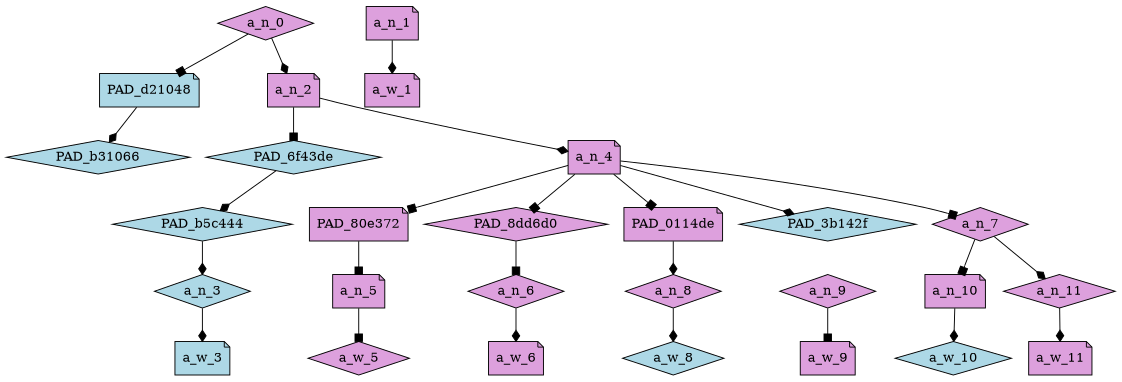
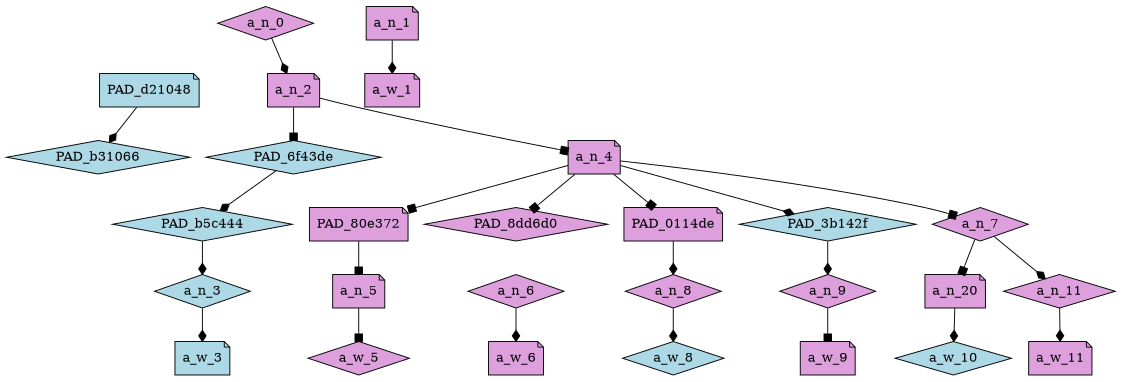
edge "a_n_0" -> "PAD_d21048": removed
edge "a_n_2" -> "a_n_4": arrowhead diamond -> box
edge "PAD_3b142f" -> "a_n_9": added
edge "PAD_8dd6d0" -> "a_n_6": removed
node "a_n_10": label "a_n_10" -> "a_n_20"
